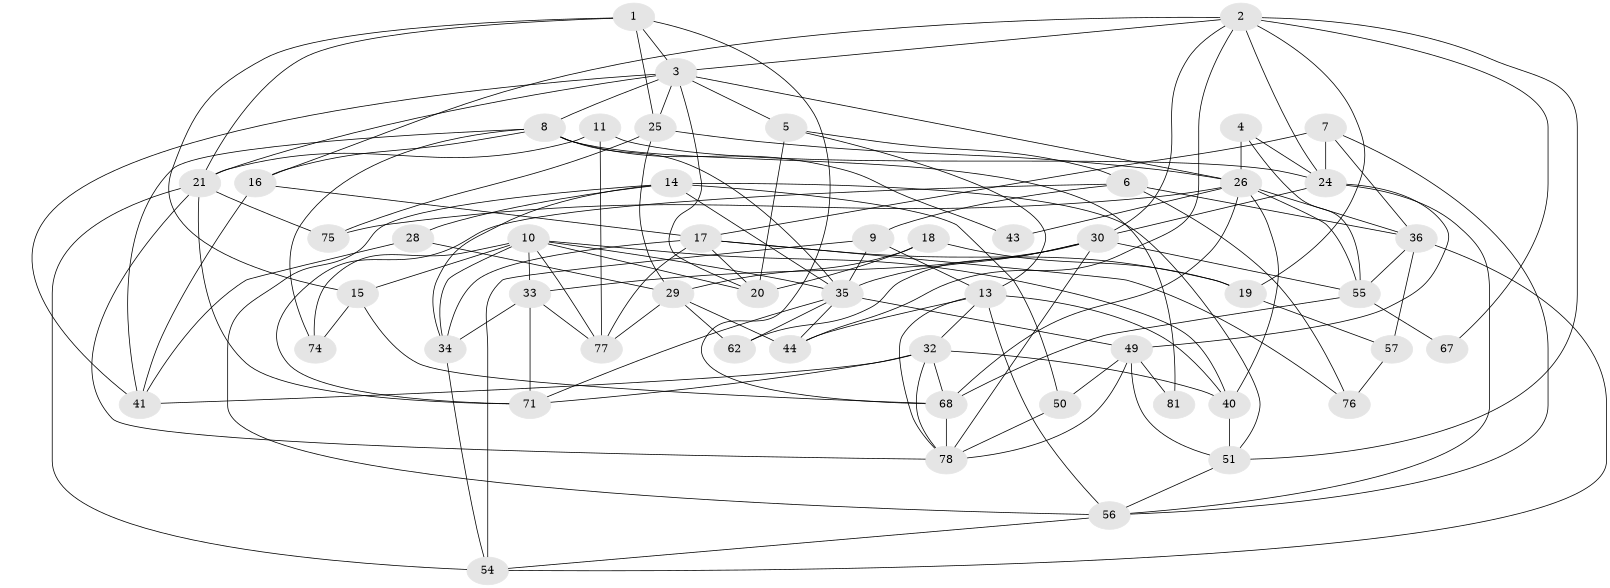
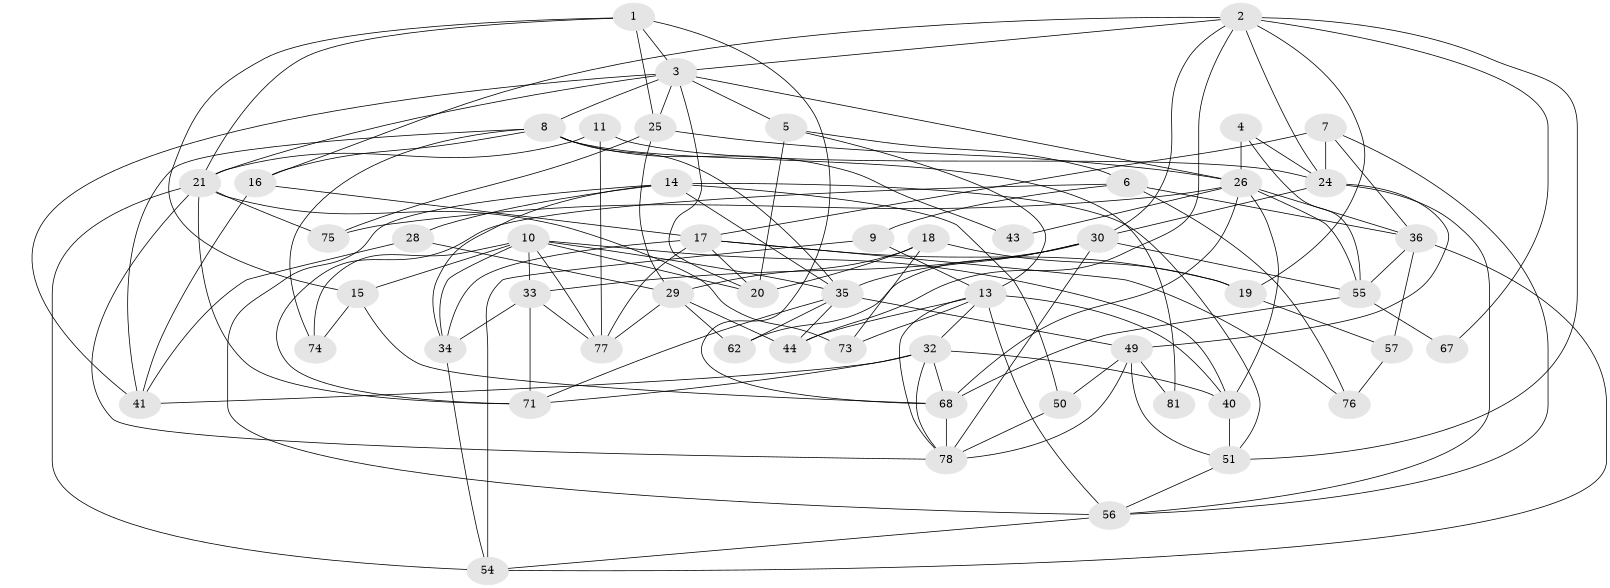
edge "9" -- "35": removed
node "73": added
